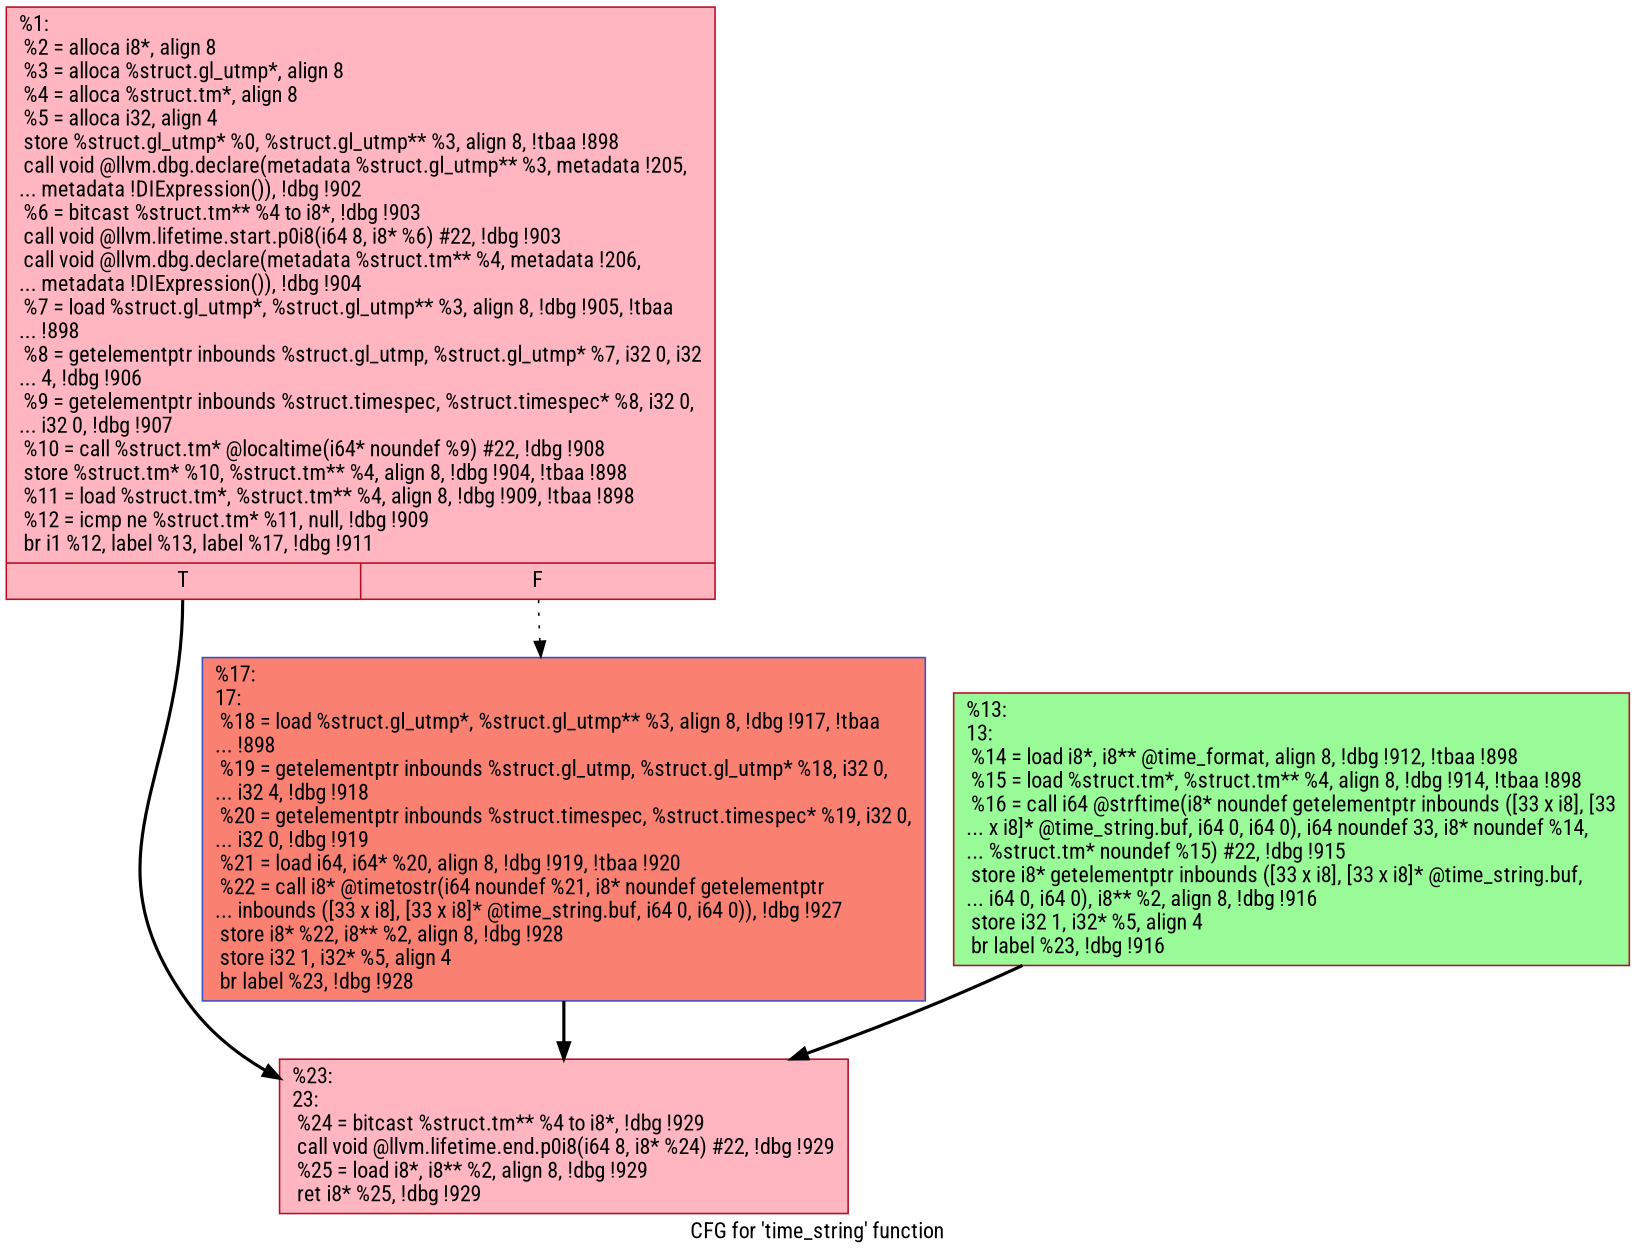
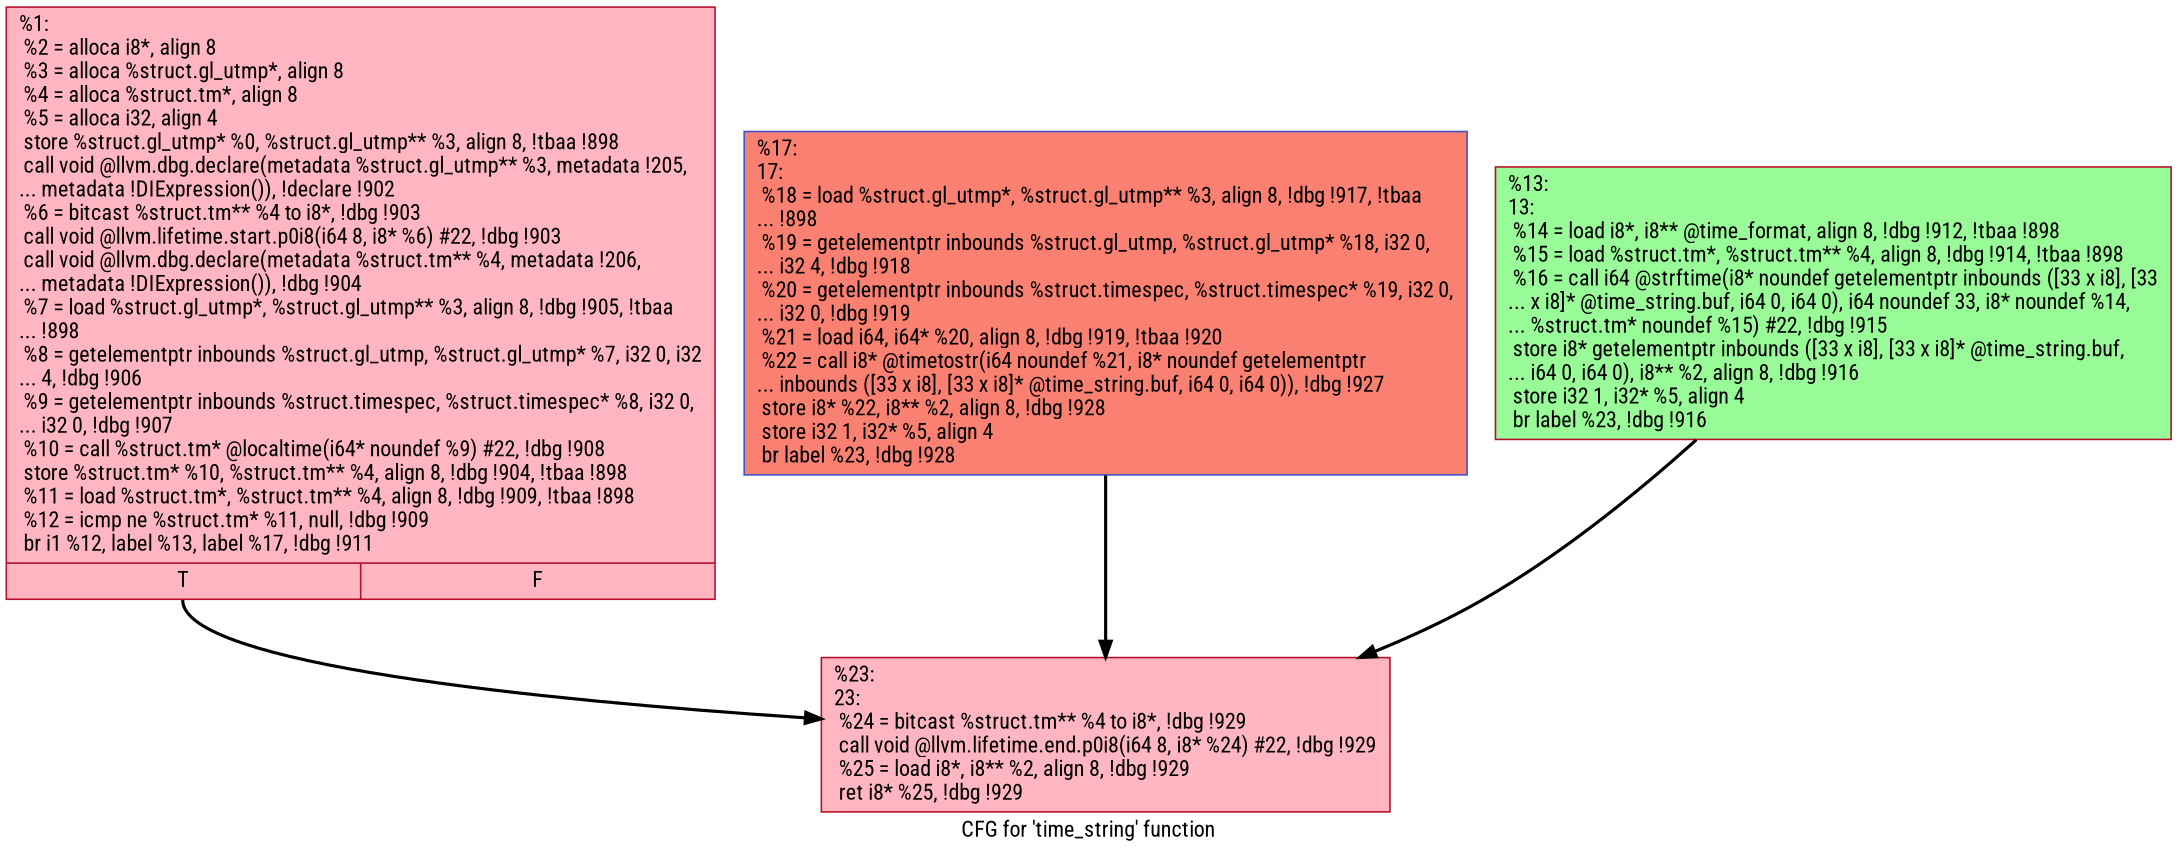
node "%1:": text "... metadata !DIExpression()), !dbg !902" -> "... metadata !DIExpression()), !declare !902"
edge "%1:" -> "%17:": removed
